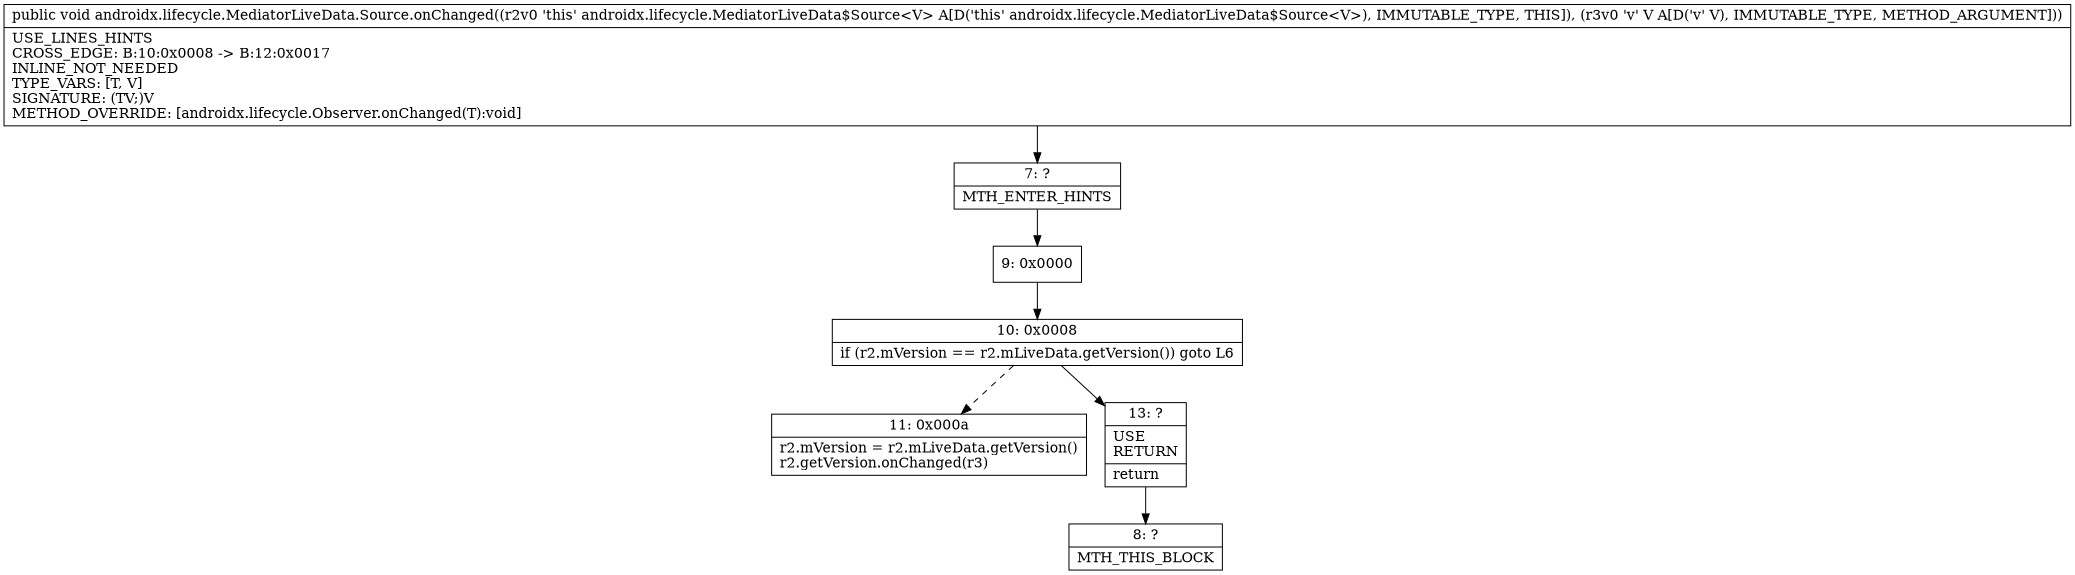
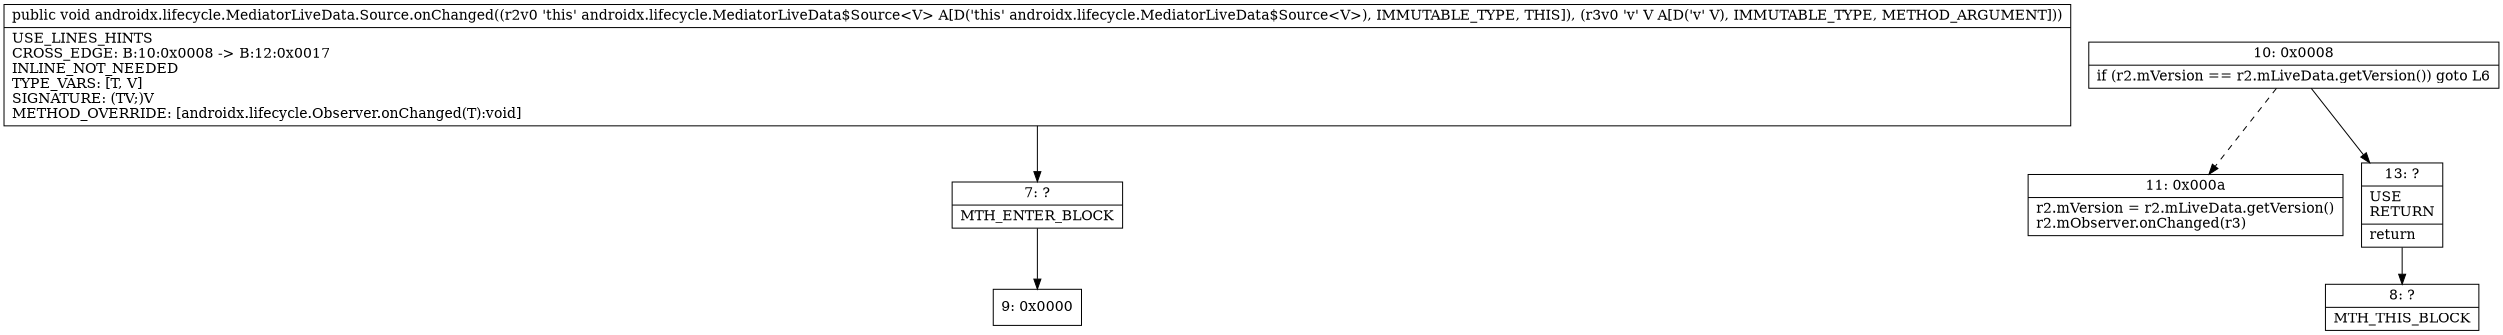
node "7: ?": text "MTH_ENTER_HINTS" -> "MTH_ENTER_BLOCK"
edge "9: 0x0000" -> "10: 0x0008": removed
node "11: 0x000a": text "r2.getVersion.onChanged(r3)" -> "r2.mObserver.onChanged(r3)"
